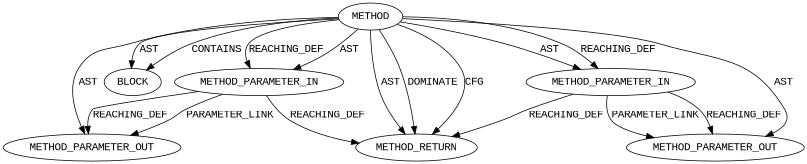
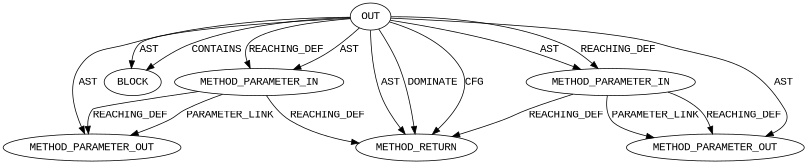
node "METHOD": label "METHOD" -> "OUT"
